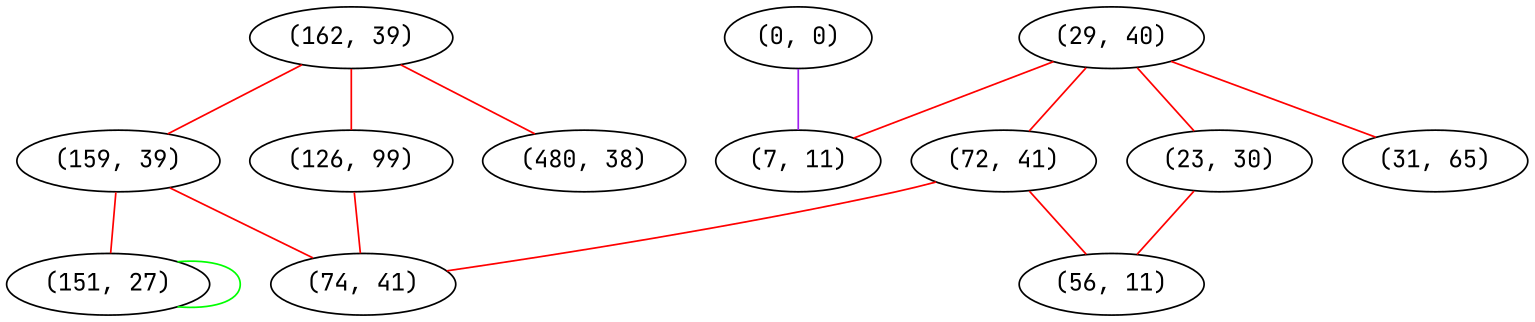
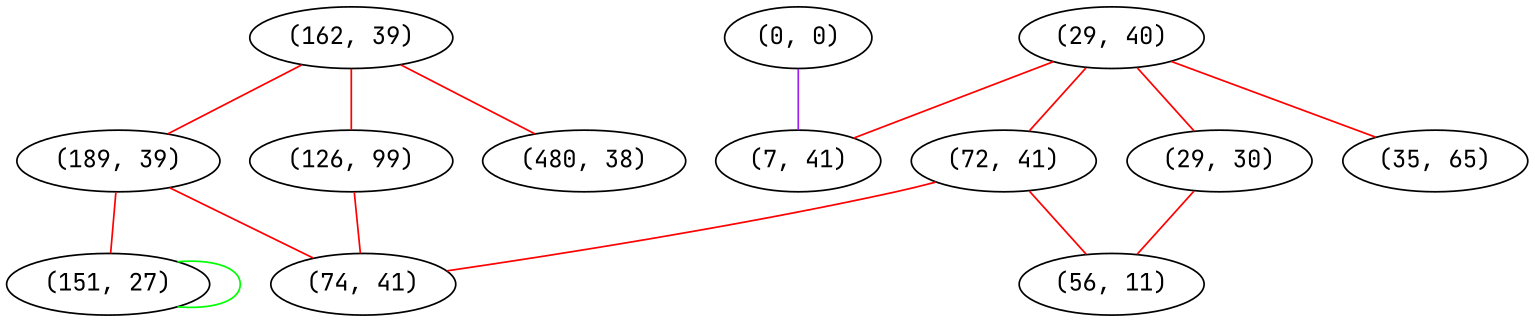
node "(159, 39)": label "(159, 39)" -> "(189, 39)"
node "(7, 11)": label "(7, 11)" -> "(7, 41)"
node "(23, 30)": label "(23, 30)" -> "(29, 30)"
node "(31, 65)": label "(31, 65)" -> "(35, 65)"
